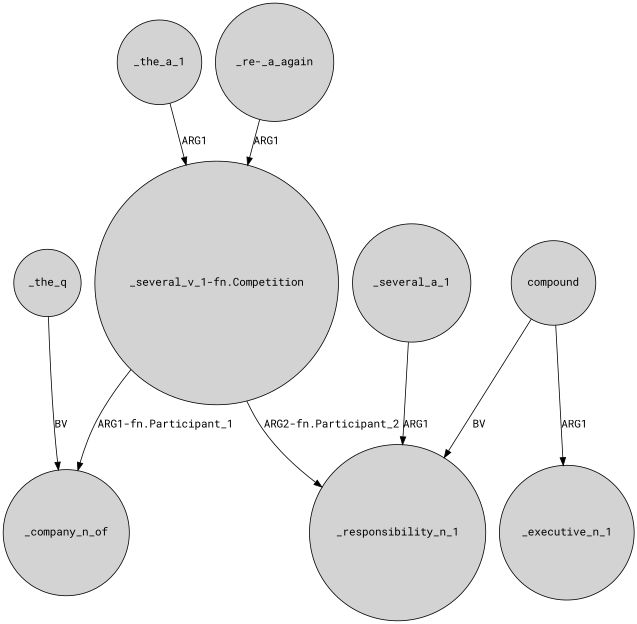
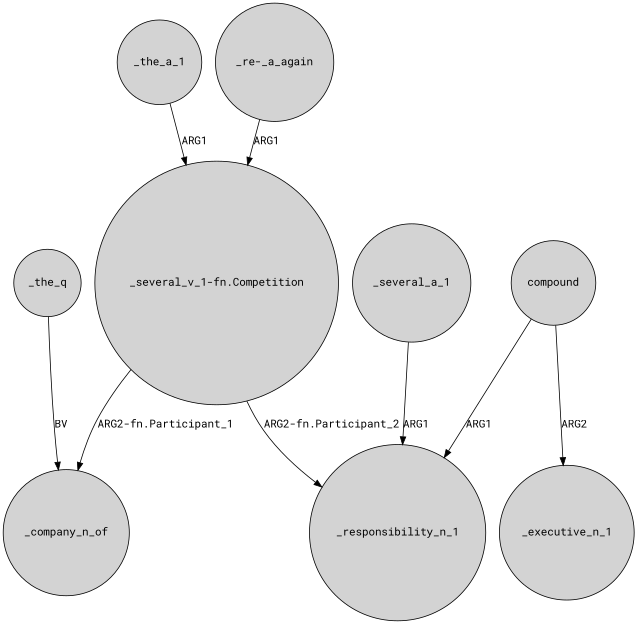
edge "_several_v_1-fn.Competition" -> "_company_n_of": label "ARG1-fn.Participant_1" -> "ARG2-fn.Participant_1"
edge "compound" -> "_responsibility_n_1": label "BV" -> "ARG1"
edge "compound" -> "_executive_n_1": label "ARG1" -> "ARG2"
